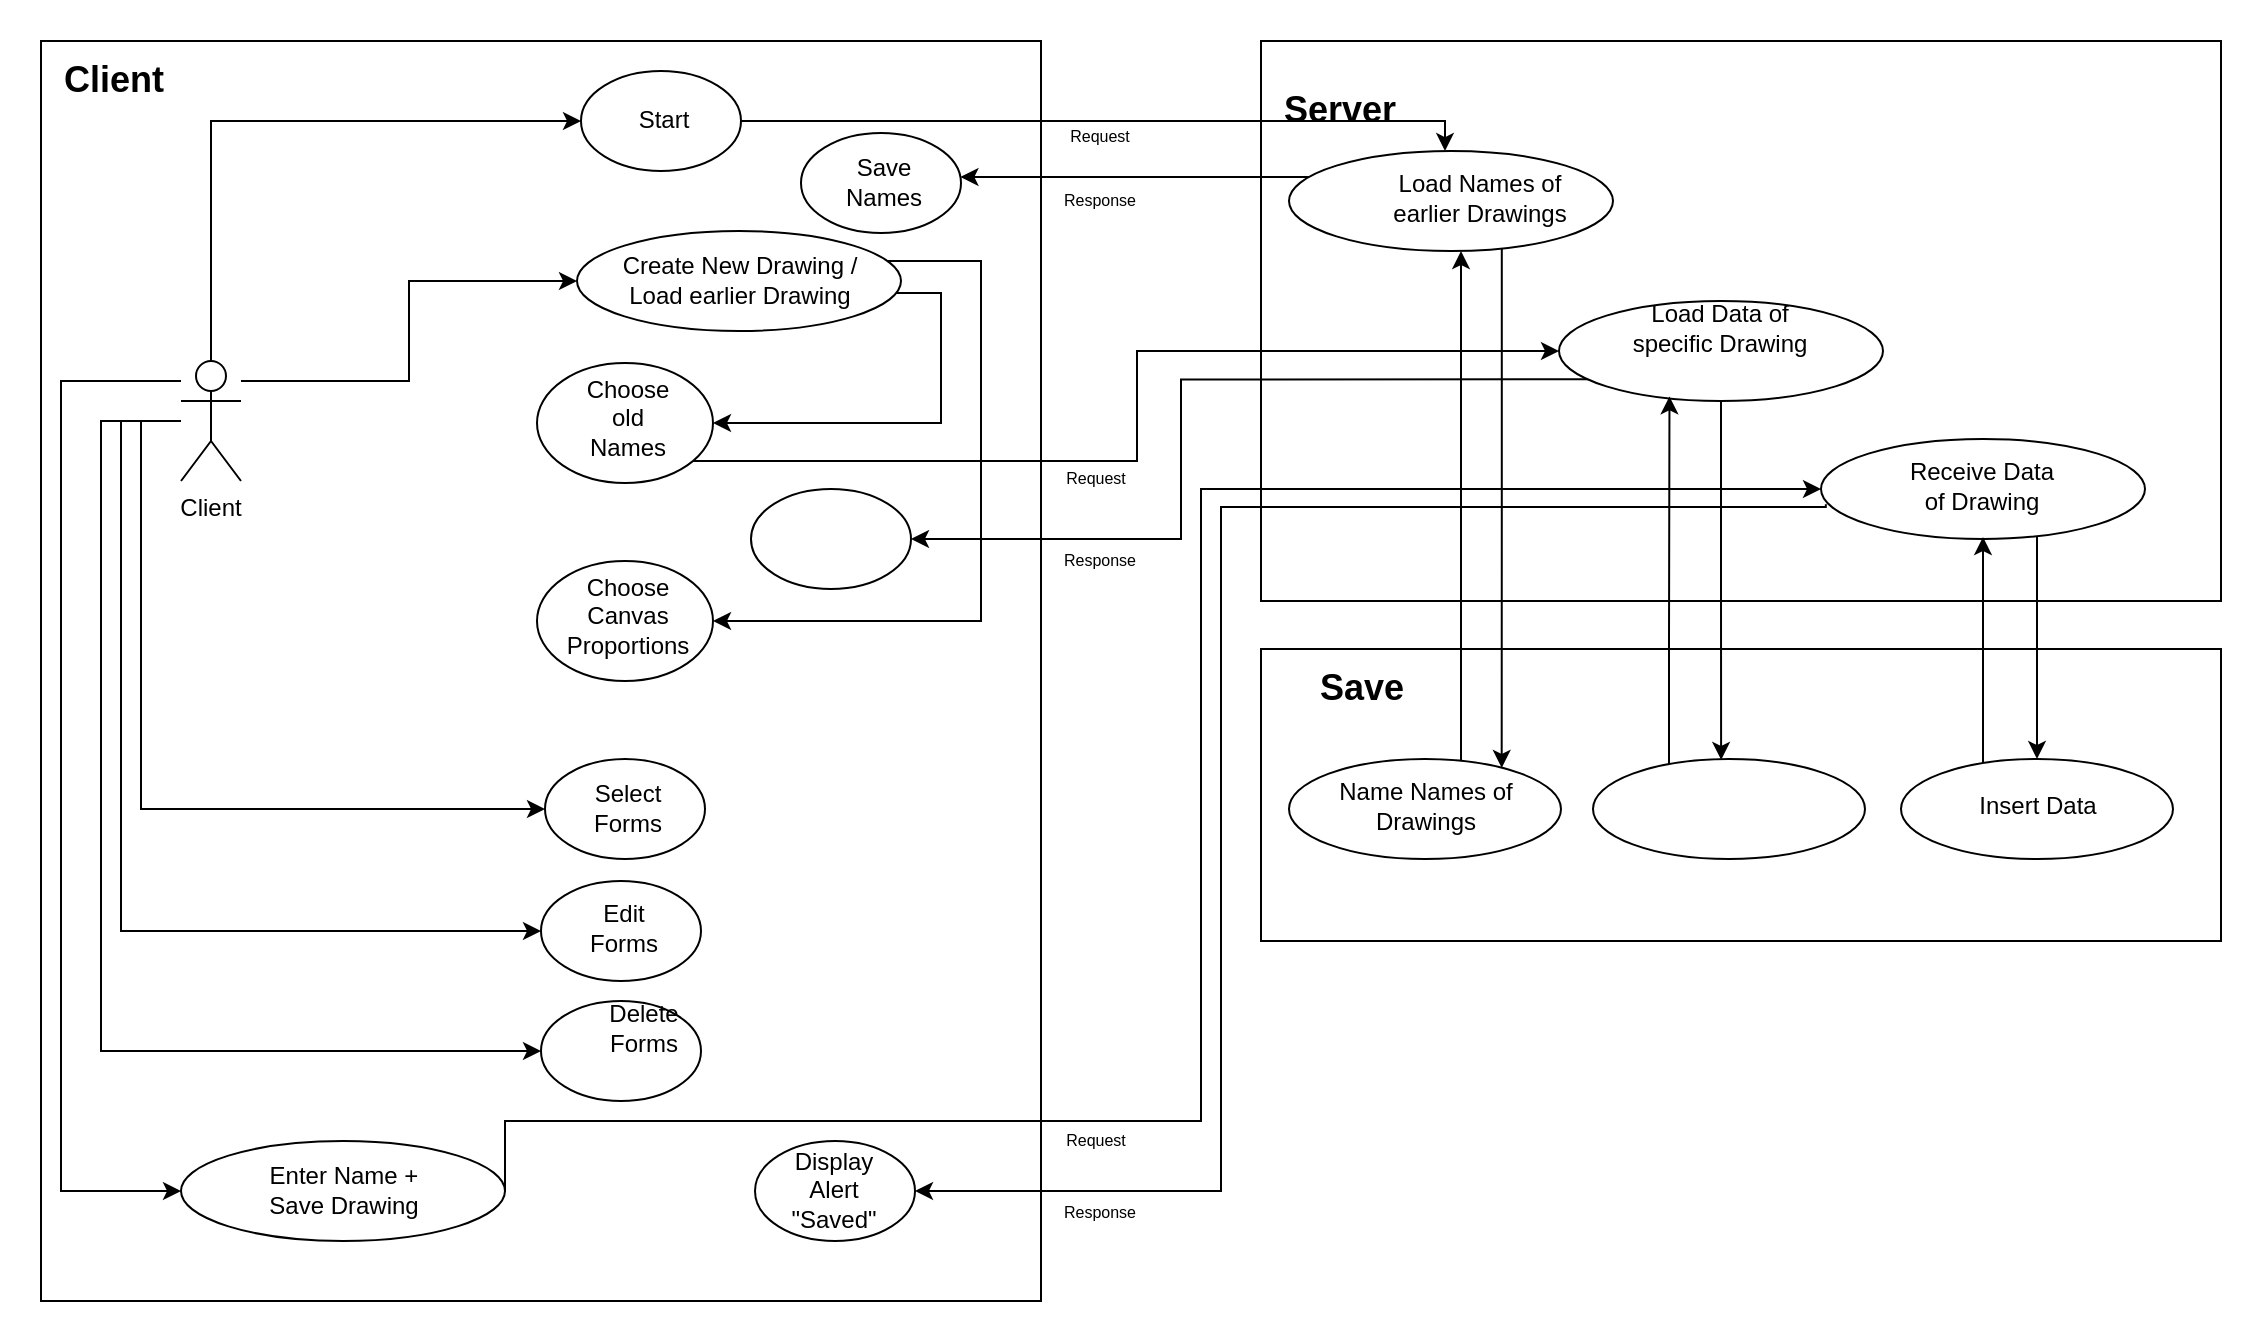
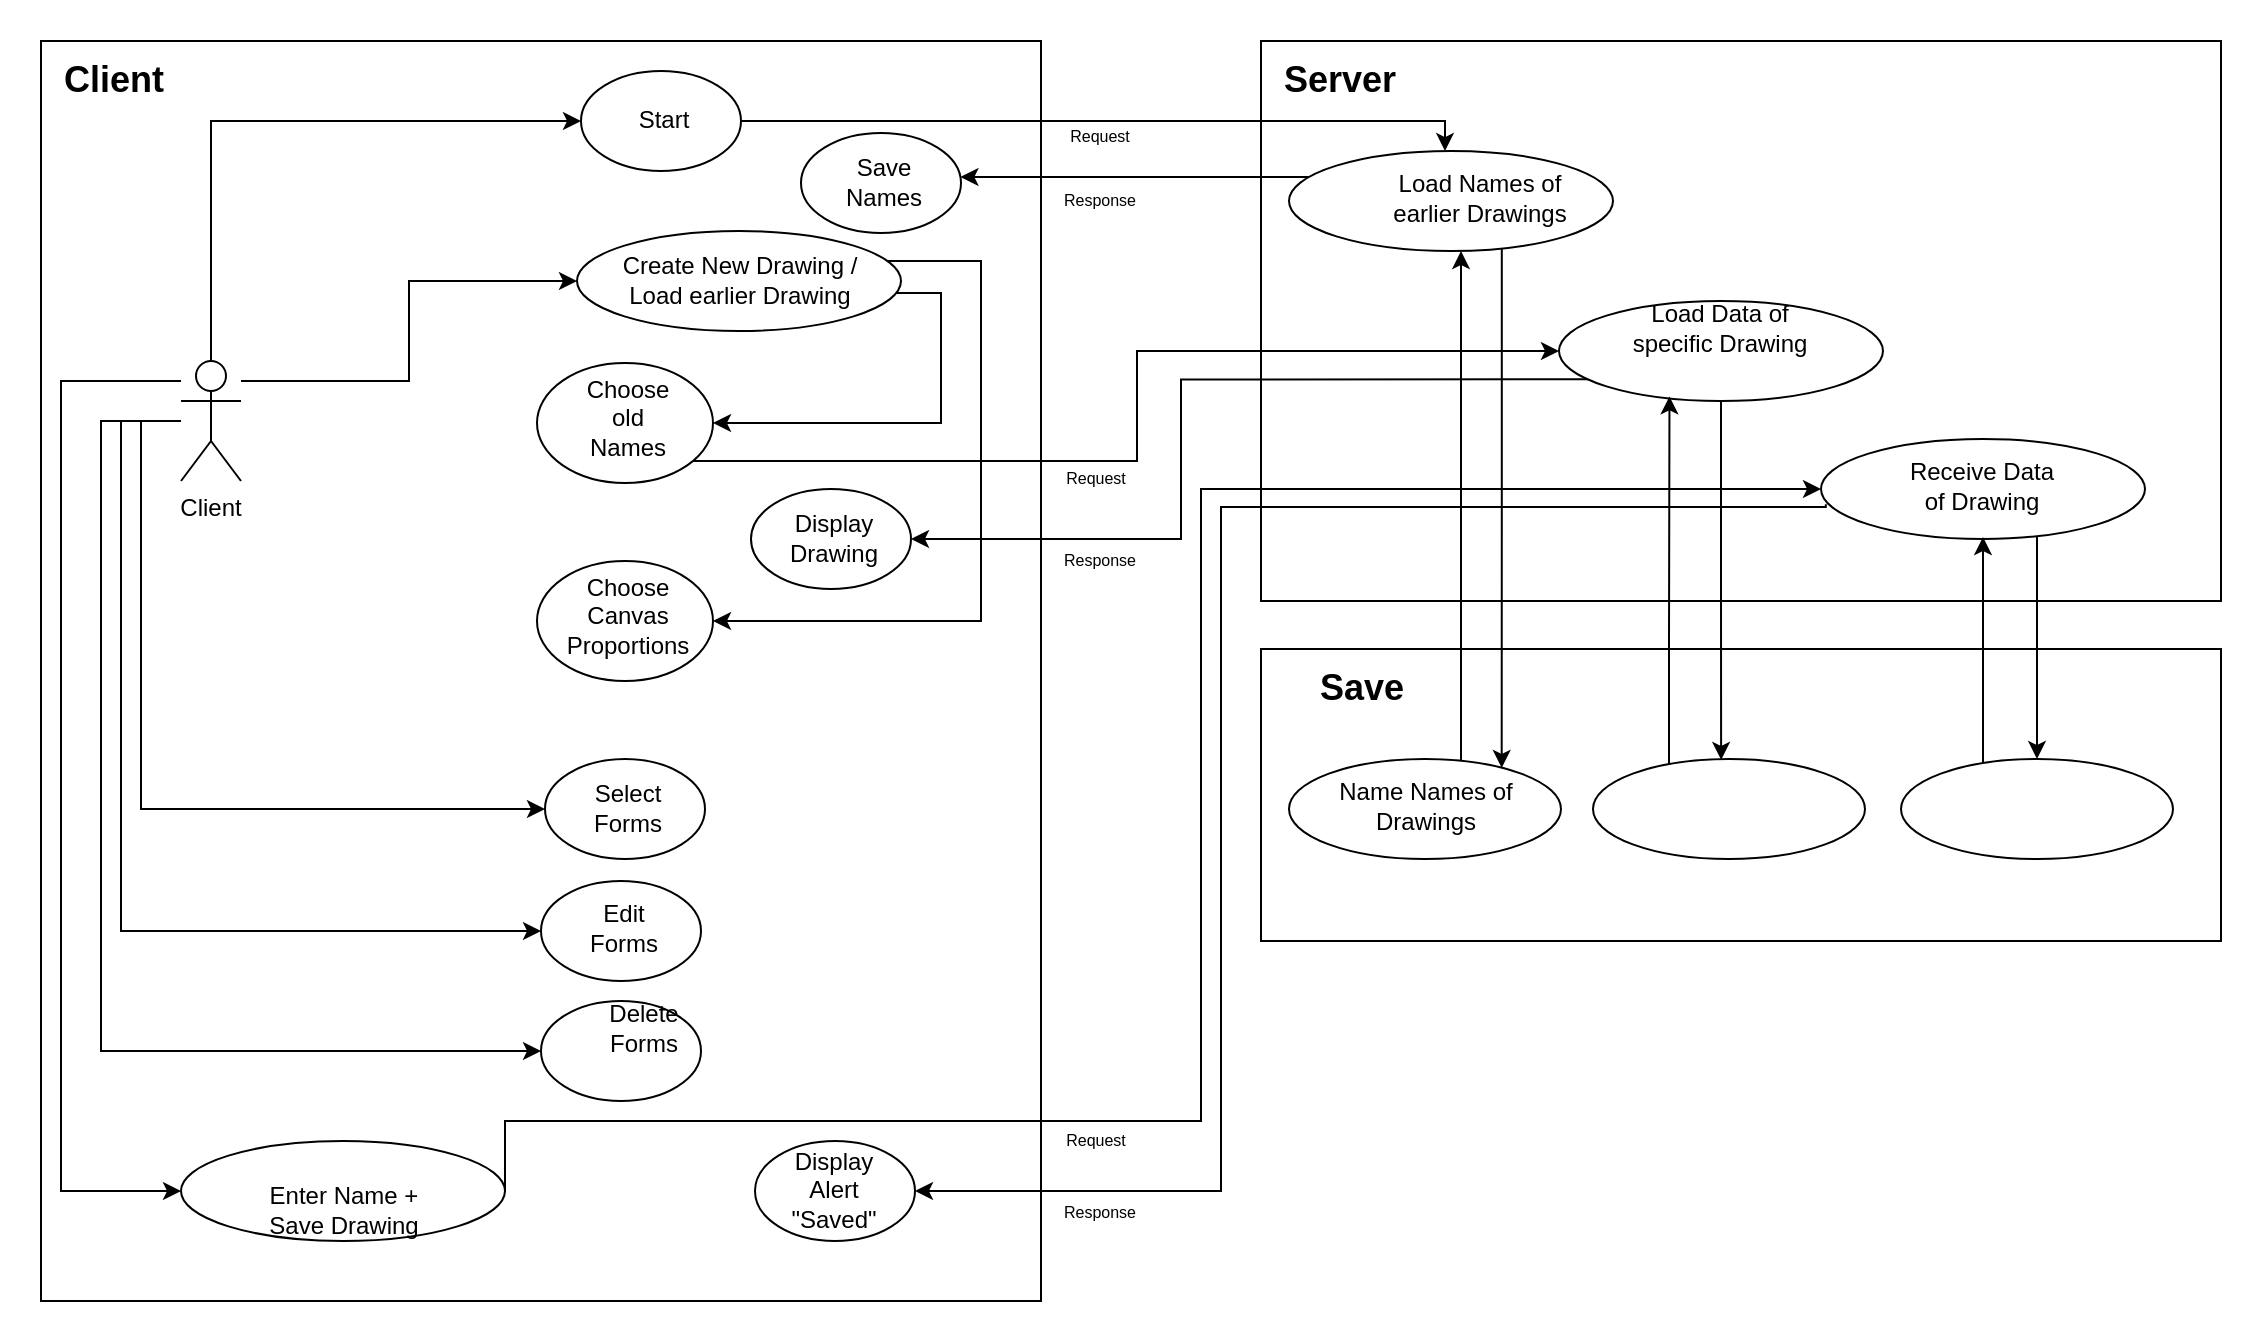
node "Server": moved (1341, 111) -> (1341, 81)
node "Display Drawing": added
node "Insert Data": removed
node "Enter Name + Save Drawing": moved (345, 1191) -> (345, 1211)
